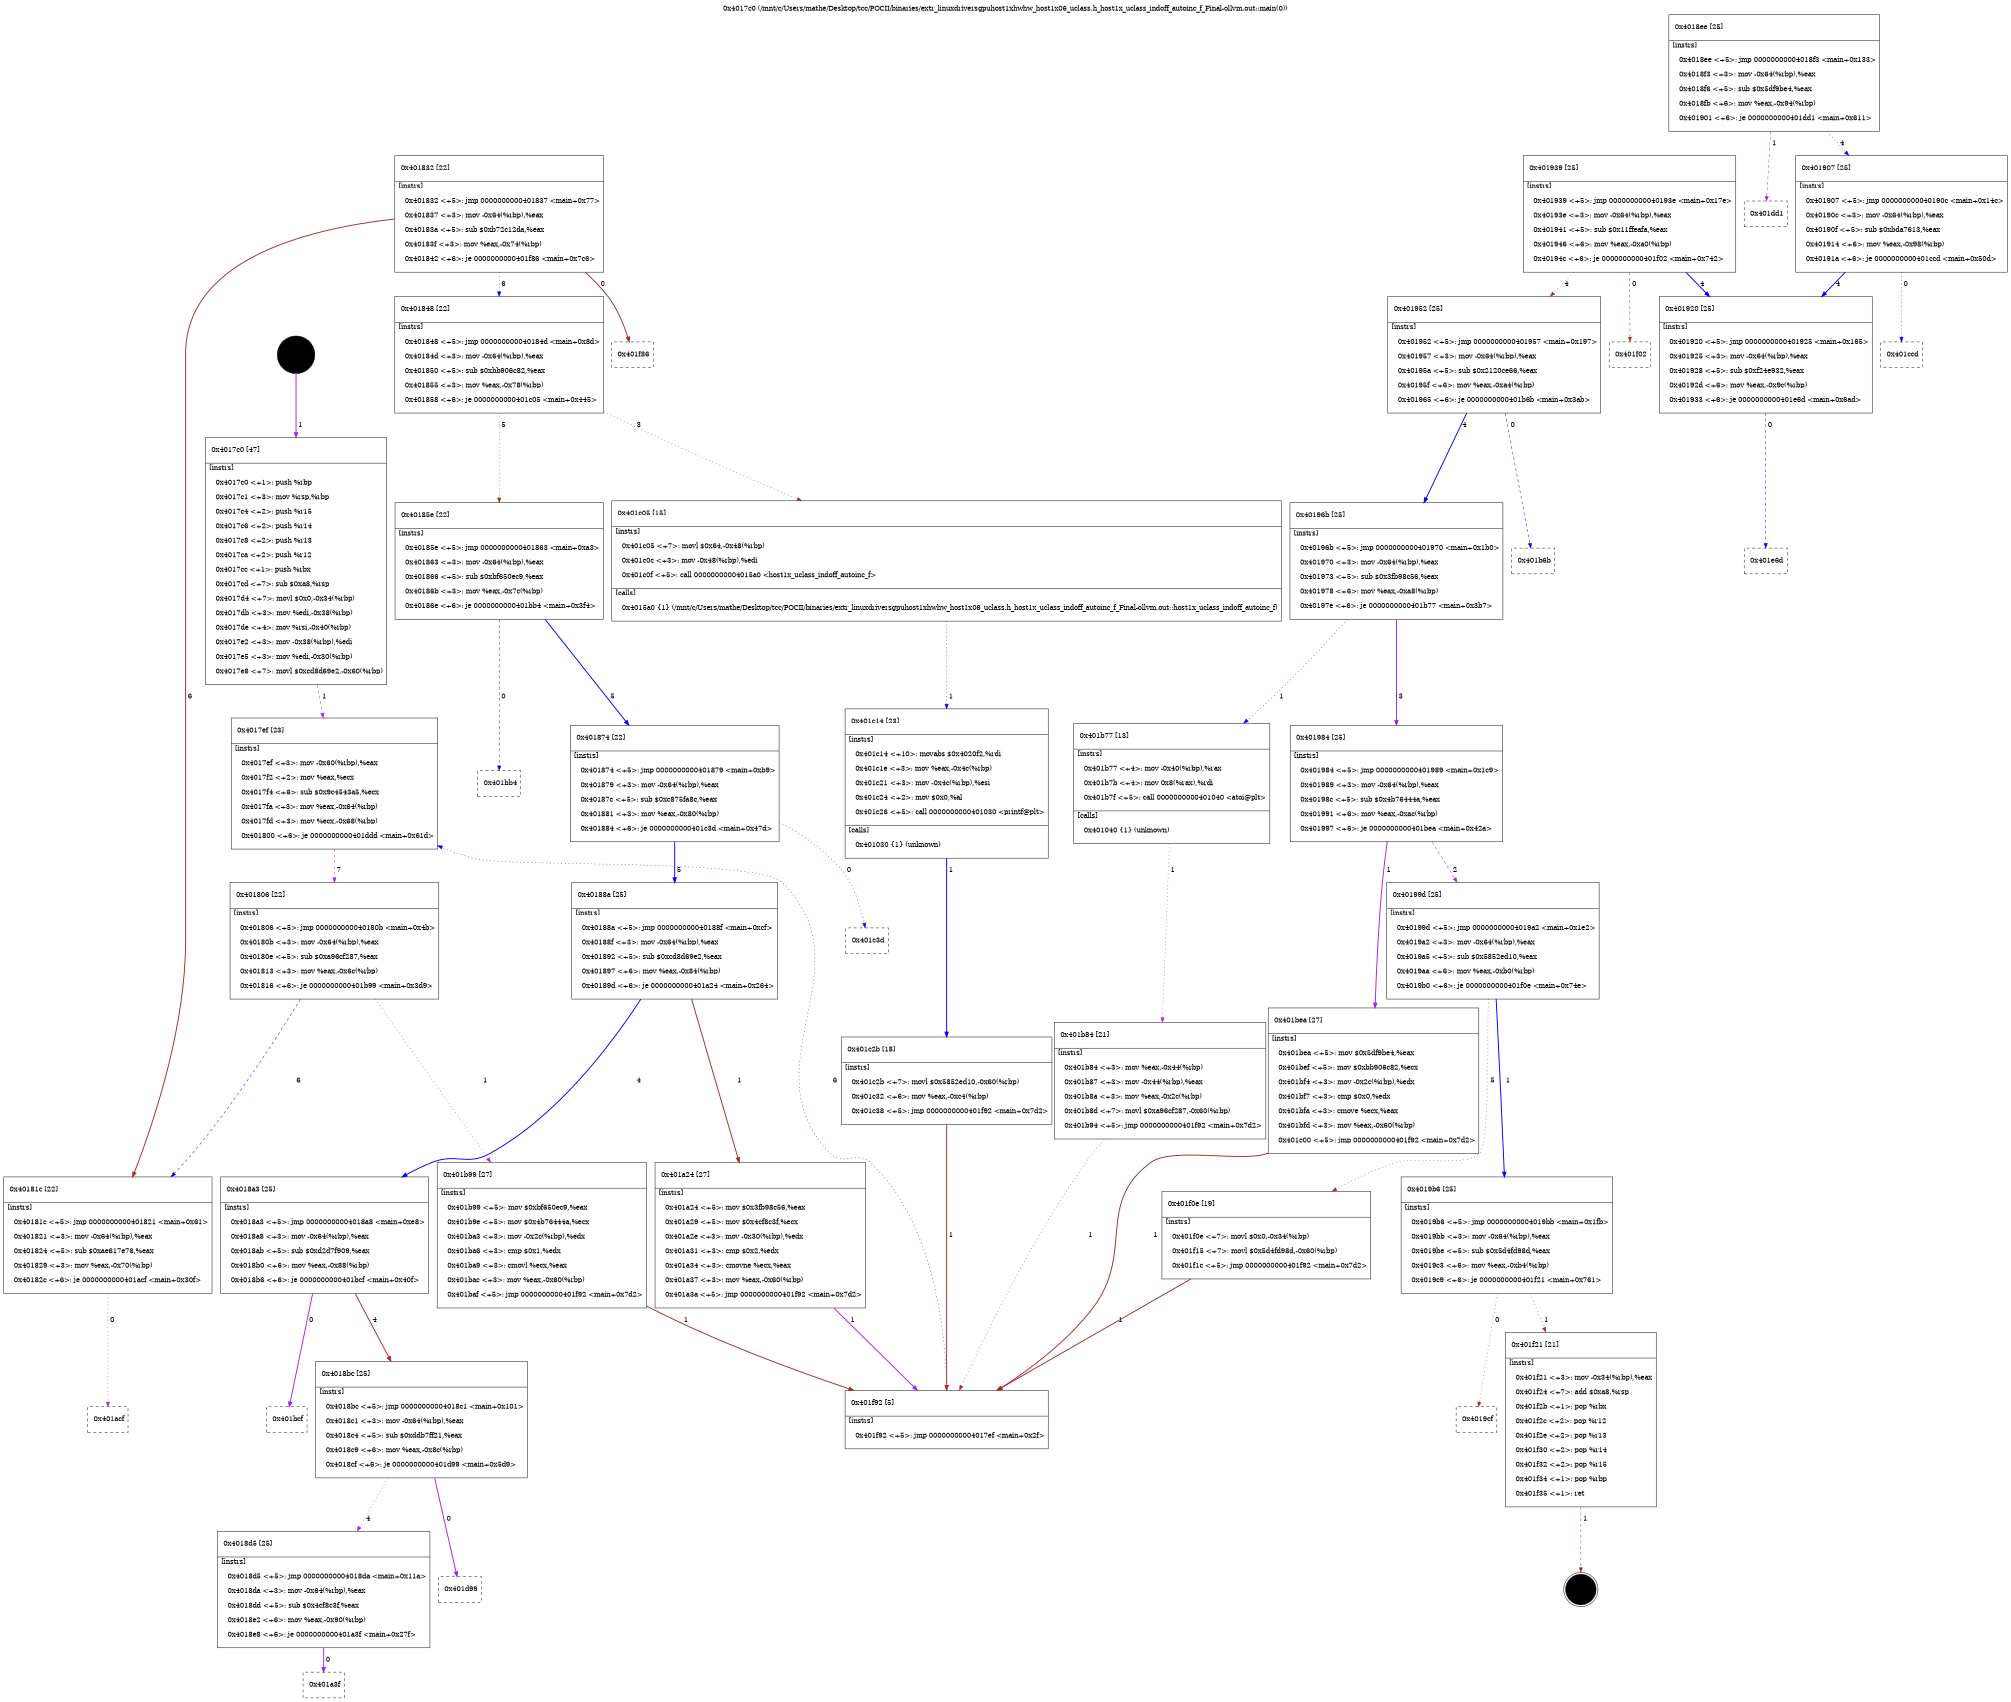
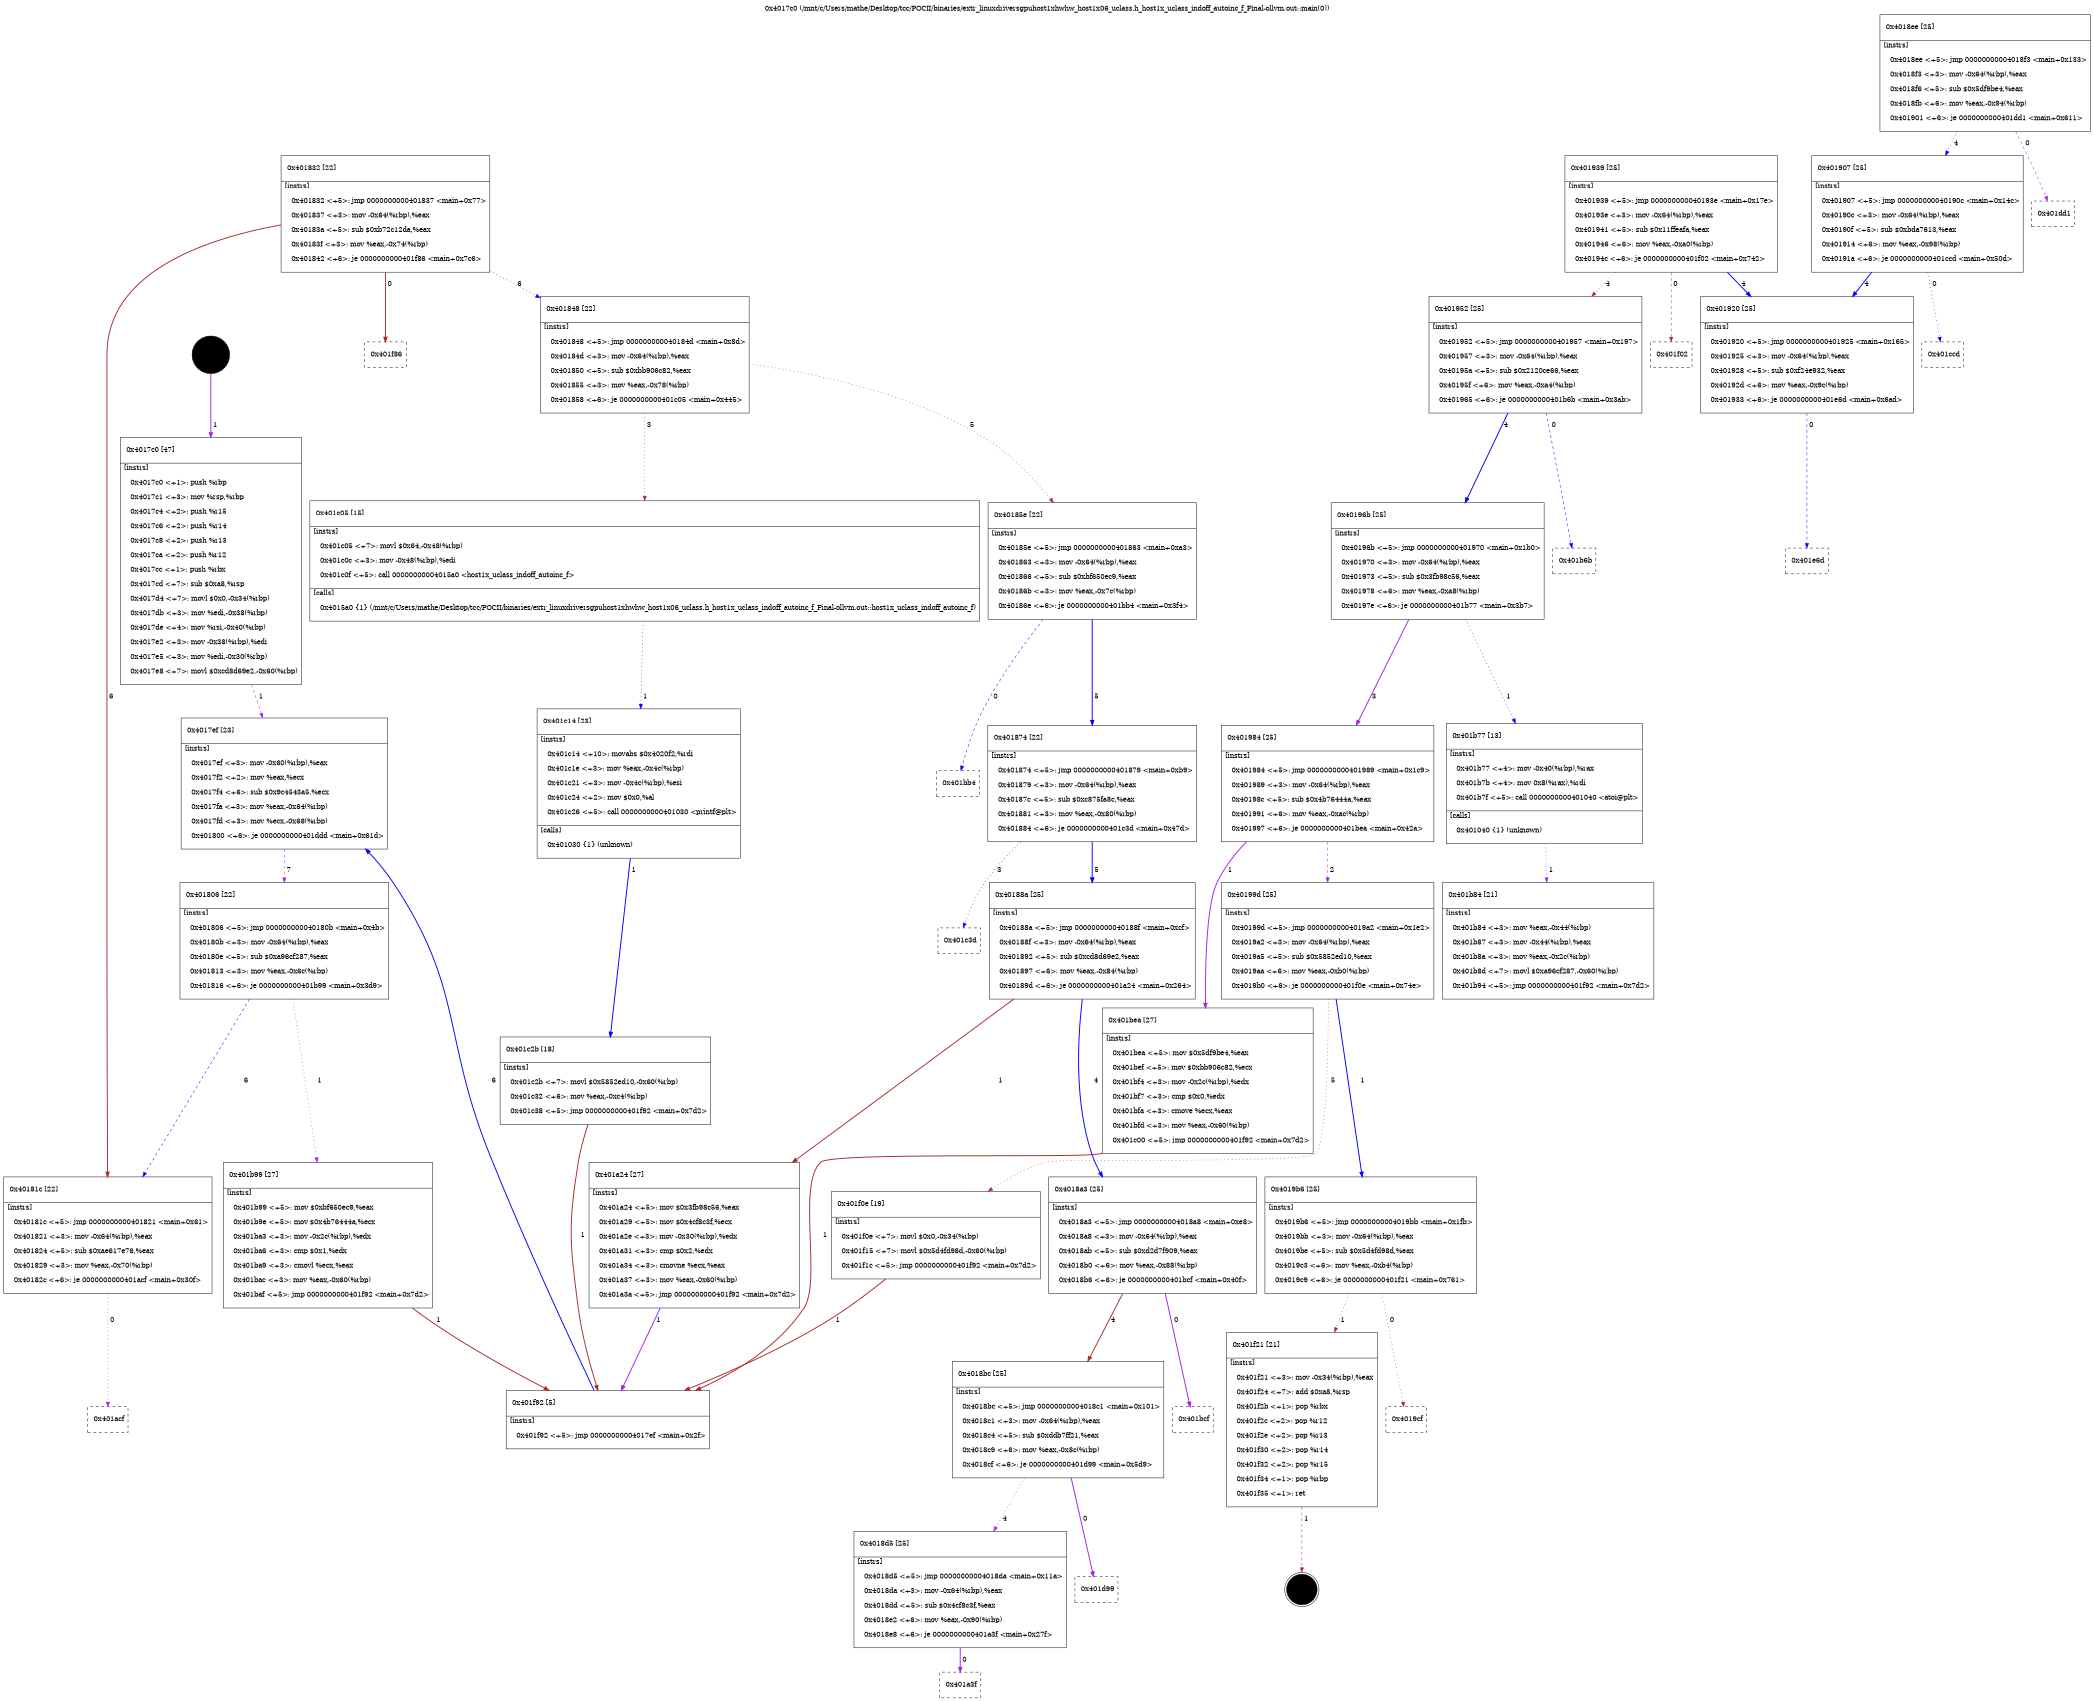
edge "0x4018ee [25]" -> "0x401dd1": label " 1" -> " 0"
edge "0x401874 [22]" -> "0x401c3d": label " 0" -> " 3"
edge "0x401f92 [5]" -> "0x4017ef [23]": style dotted -> bold
edge "0x401b84 [21]" -> "0x401f92 [5]": removed, label "1"
